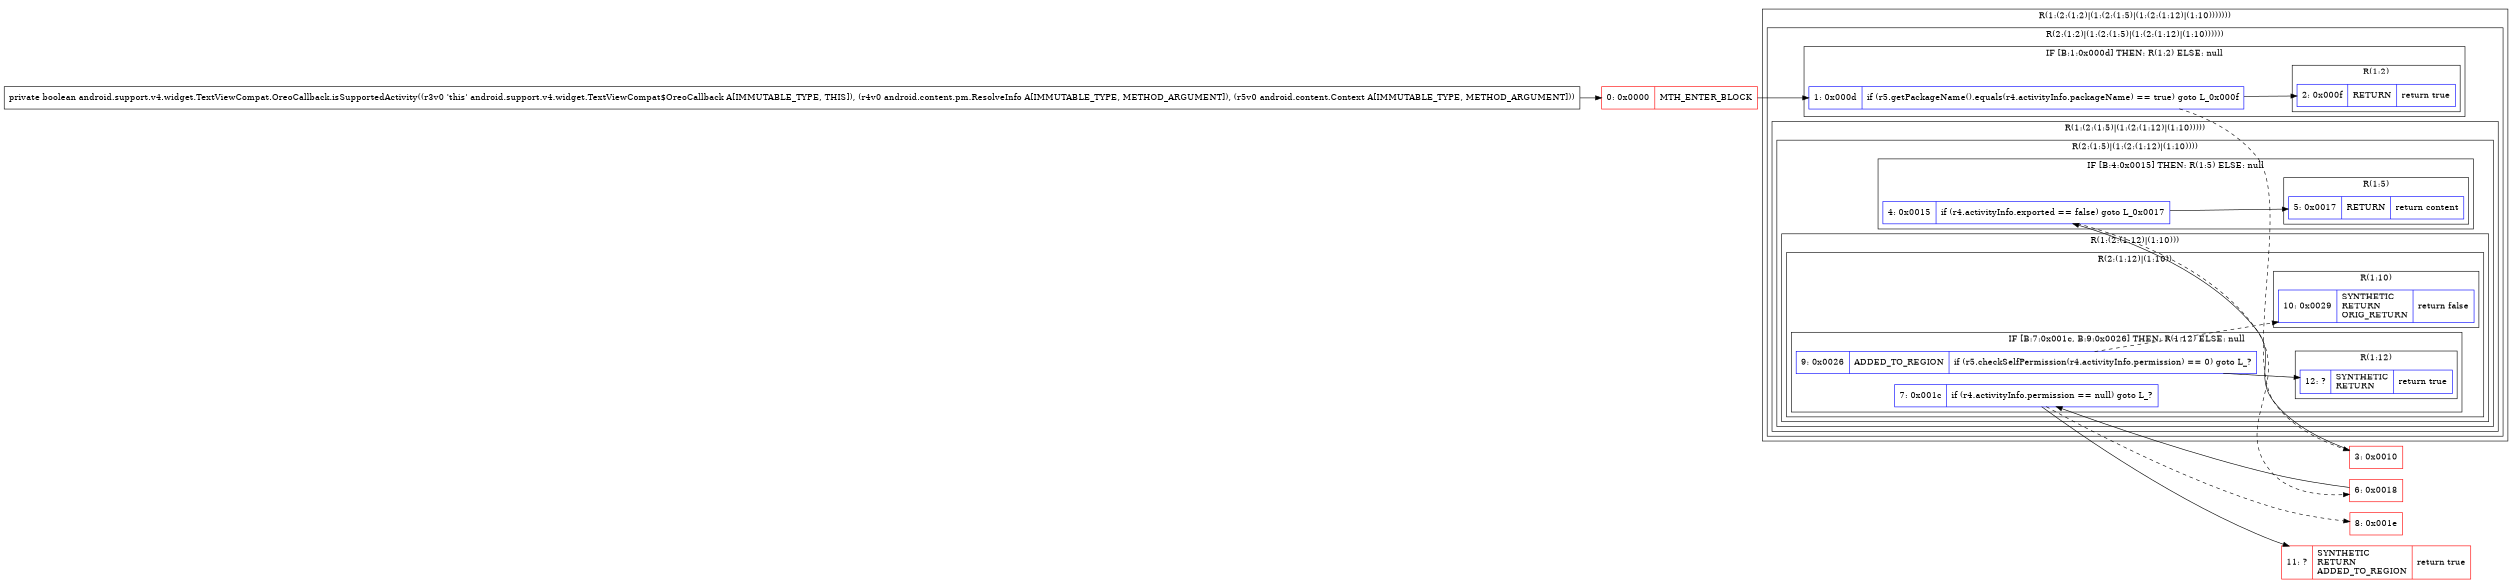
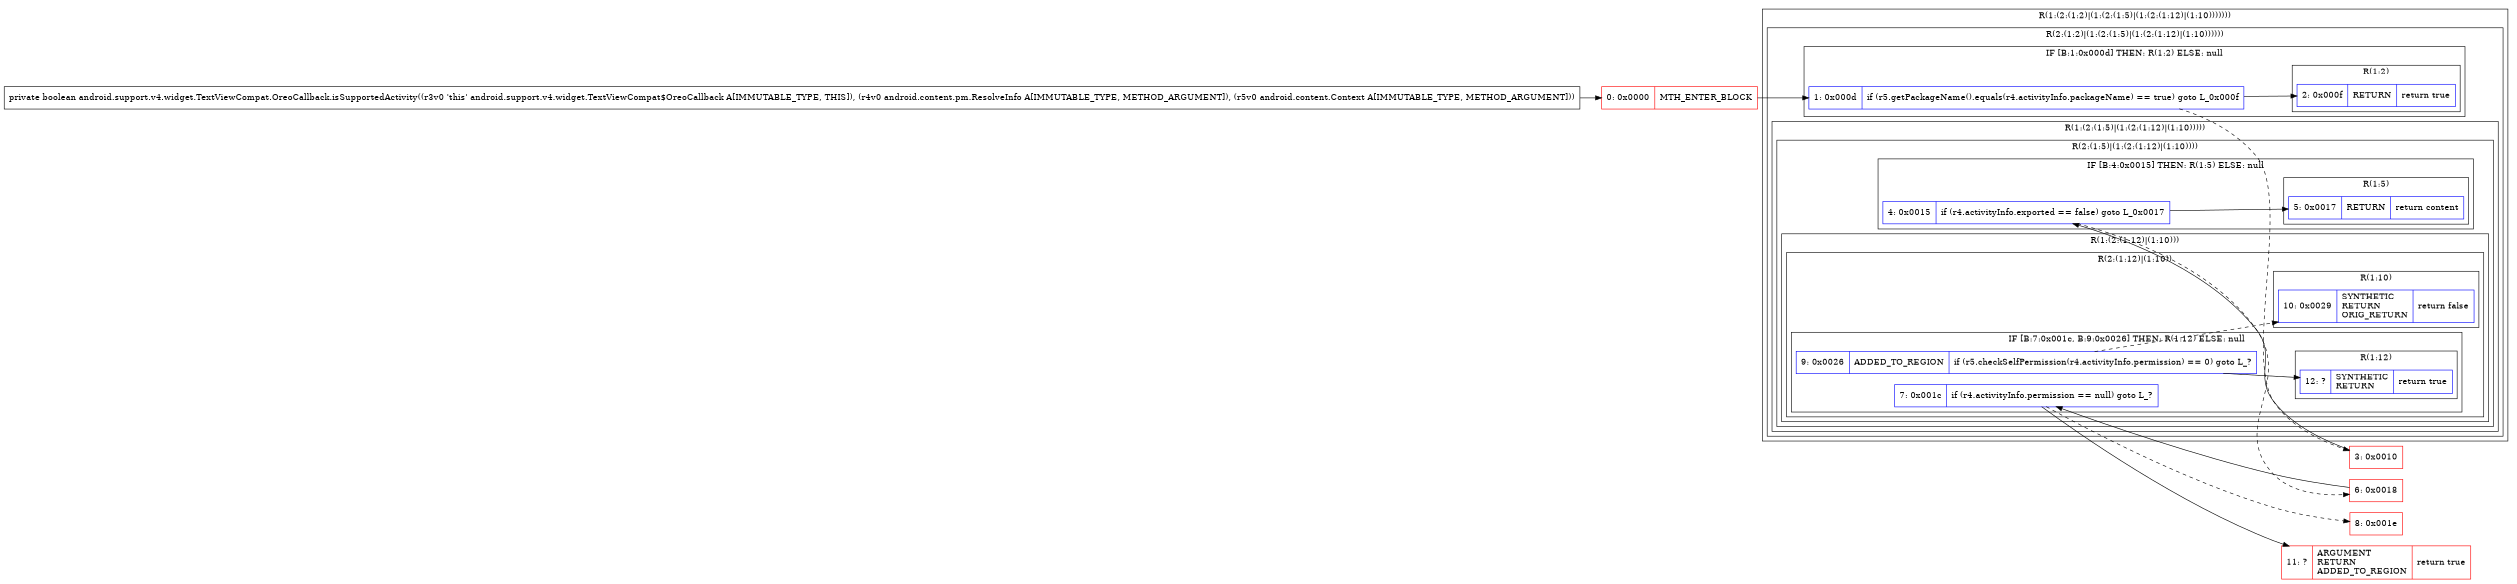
node "11: ?": text "SYNTHETIC" -> "ARGUMENT"
